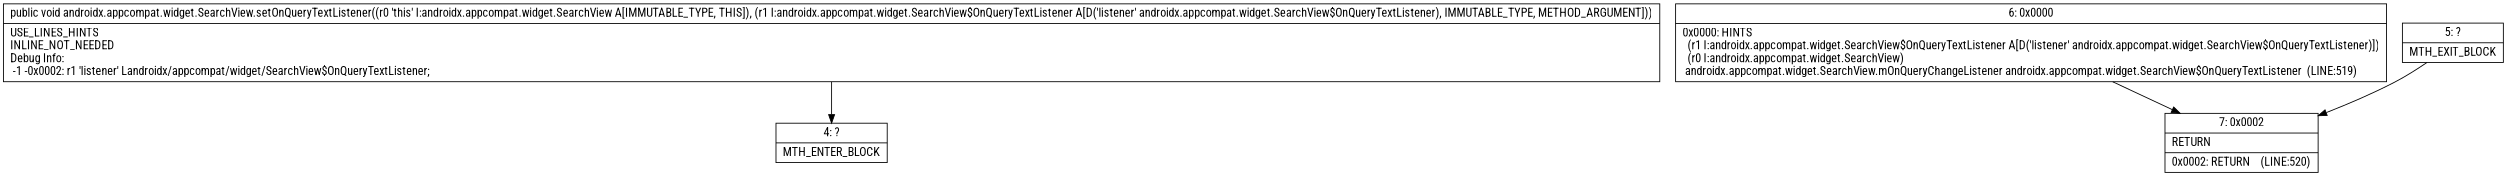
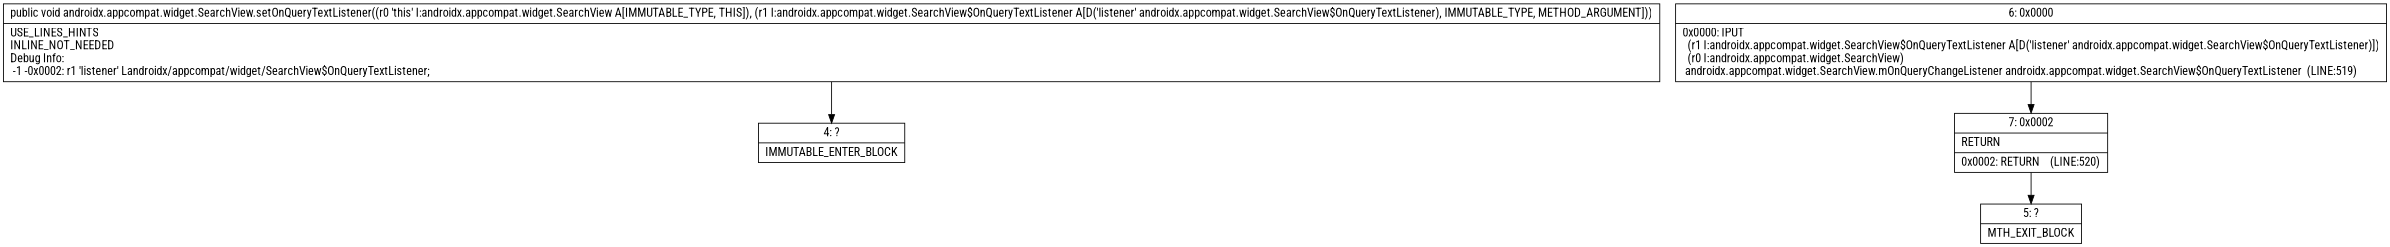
node "6: 0x0000": text "0x0000: HINTS" -> "0x0000: IPUT"
edge "5: ?" -> "7: 0x0002": reversed
node "4: ?": text "MTH_ENTER_BLOCK" -> "IMMUTABLE_ENTER_BLOCK"
